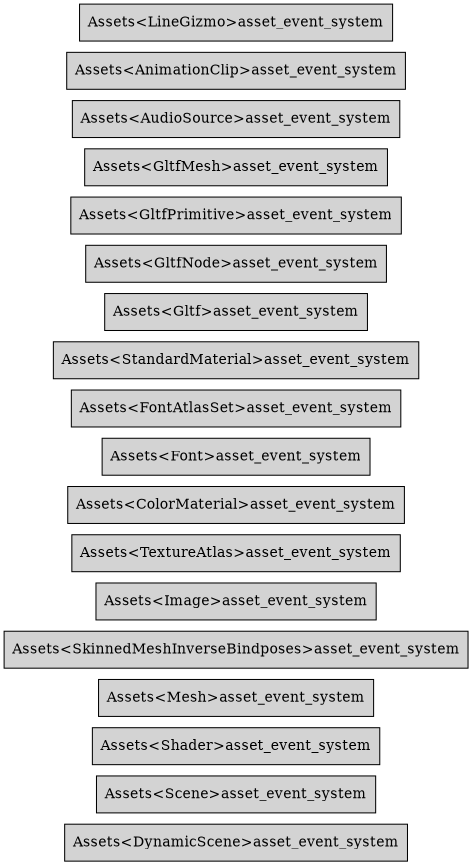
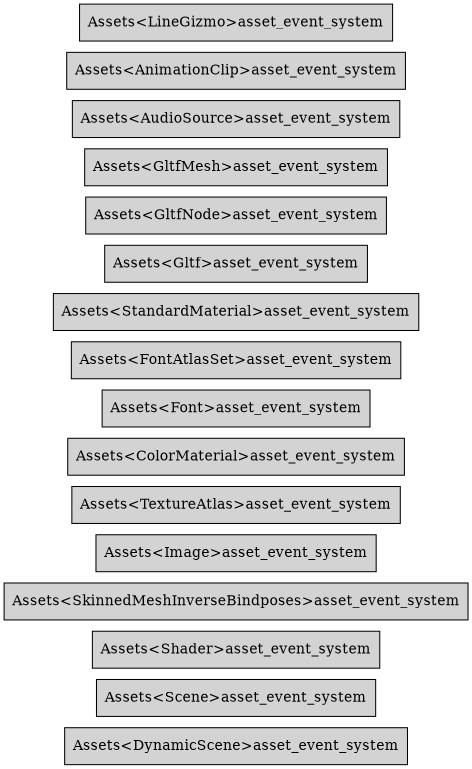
node "Assets<GltfPrimitive>asset_event_system": removed
node "Assets<Mesh>asset_event_system": removed
